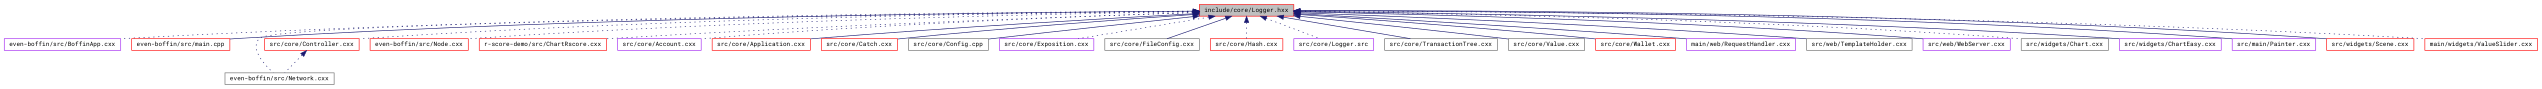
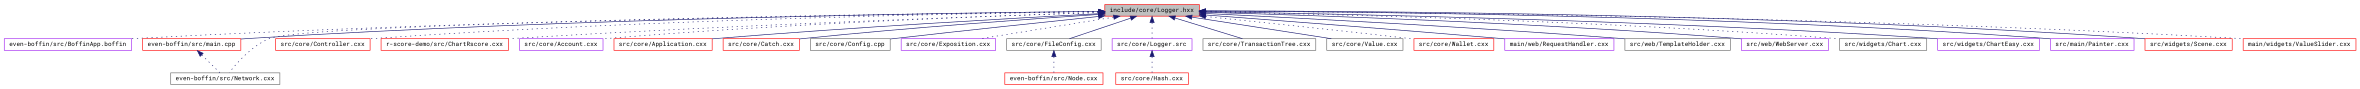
edge "even-boffin/src/Node.cxx" -> "include/core/Logger.hxx": now "even-boffin/src/Node.cxx" -> "src/core/FileConfig.cxx"
edge "src/core/Wallet.cxx" -> "include/core/Logger.hxx": style solid -> dotted
edge "src/core/Hash.cxx" -> "include/core/Logger.hxx": now "src/core/Hash.cxx" -> "src/core/Logger.src"
node "even-boffin/src/BoffinApp.cxx": label "even-boffin/src/BoffinApp.cxx" -> "even-boffin/src/BoffinApp.boffin"
edge "even-boffin/src/Network.cxx" -> "src/core/Controller.cxx": now "even-boffin/src/Network.cxx" -> "even-boffin/src/main.cpp"
